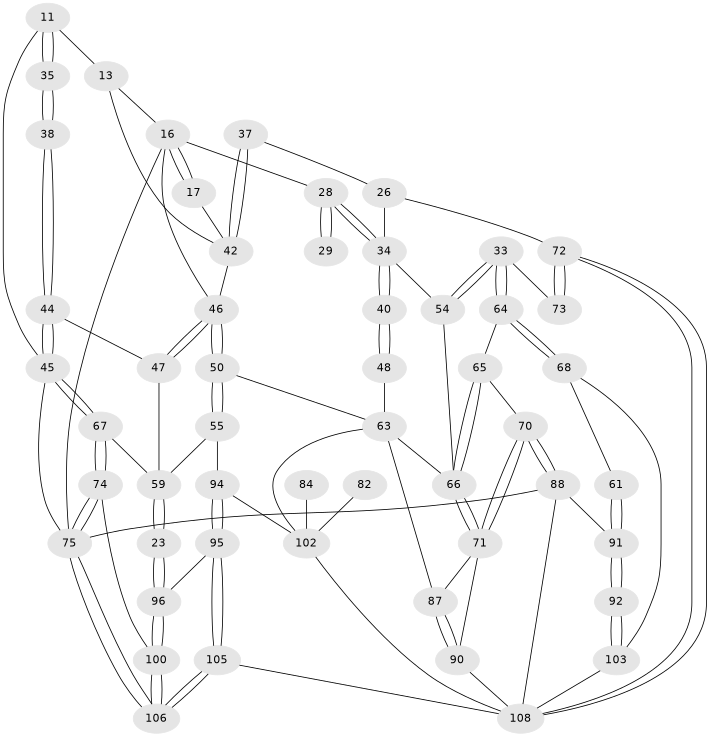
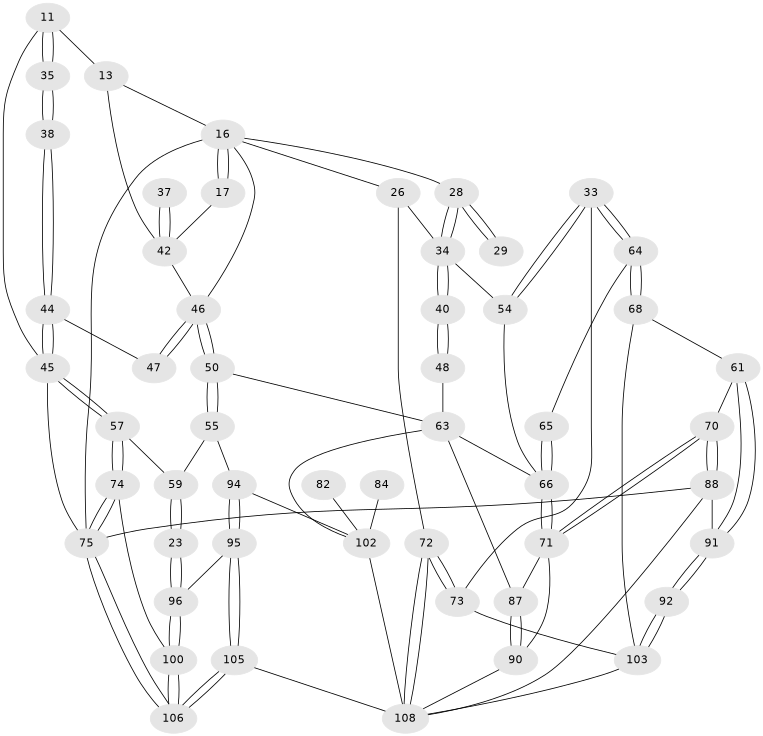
edge "37" -- "26": now "16" -- "26"
edge "65" -- "70": now "61" -- "70"
node "67": label "67" -> "57"
edge "47" -- "59": removed
edge "73" -- "103": added
